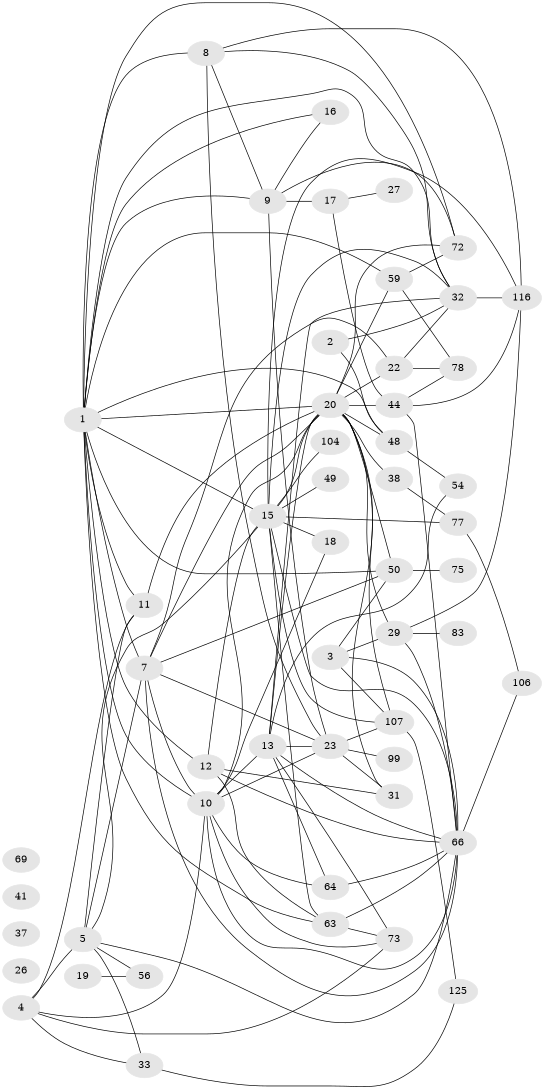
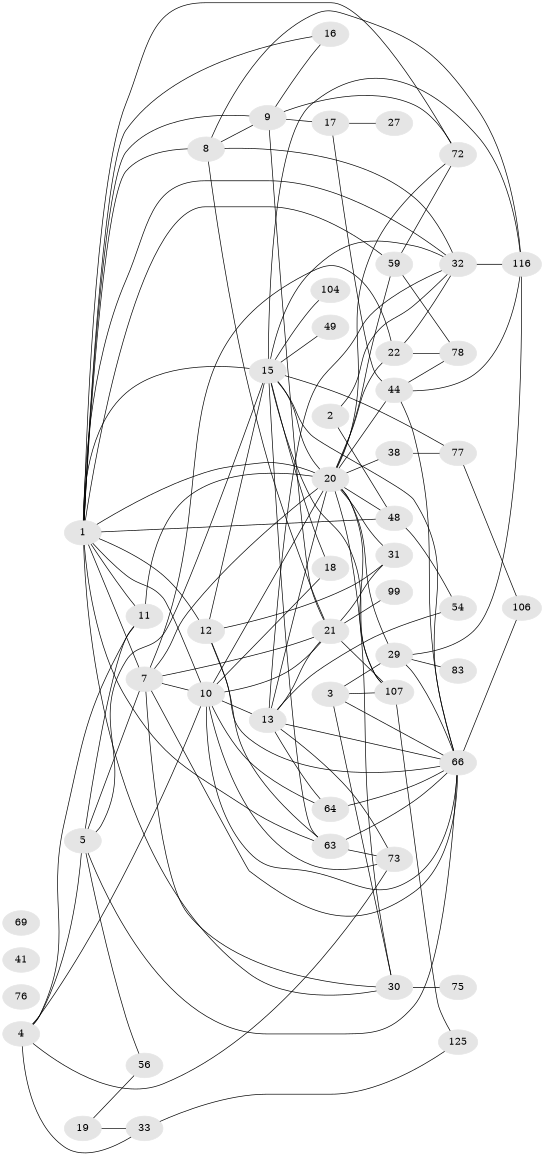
node "50": label "50" -> "30"
node "23": label "23" -> "21"
node "37": removed
node "26": label "26" -> "76"
edge "5" -- "33": now "19" -- "33"
